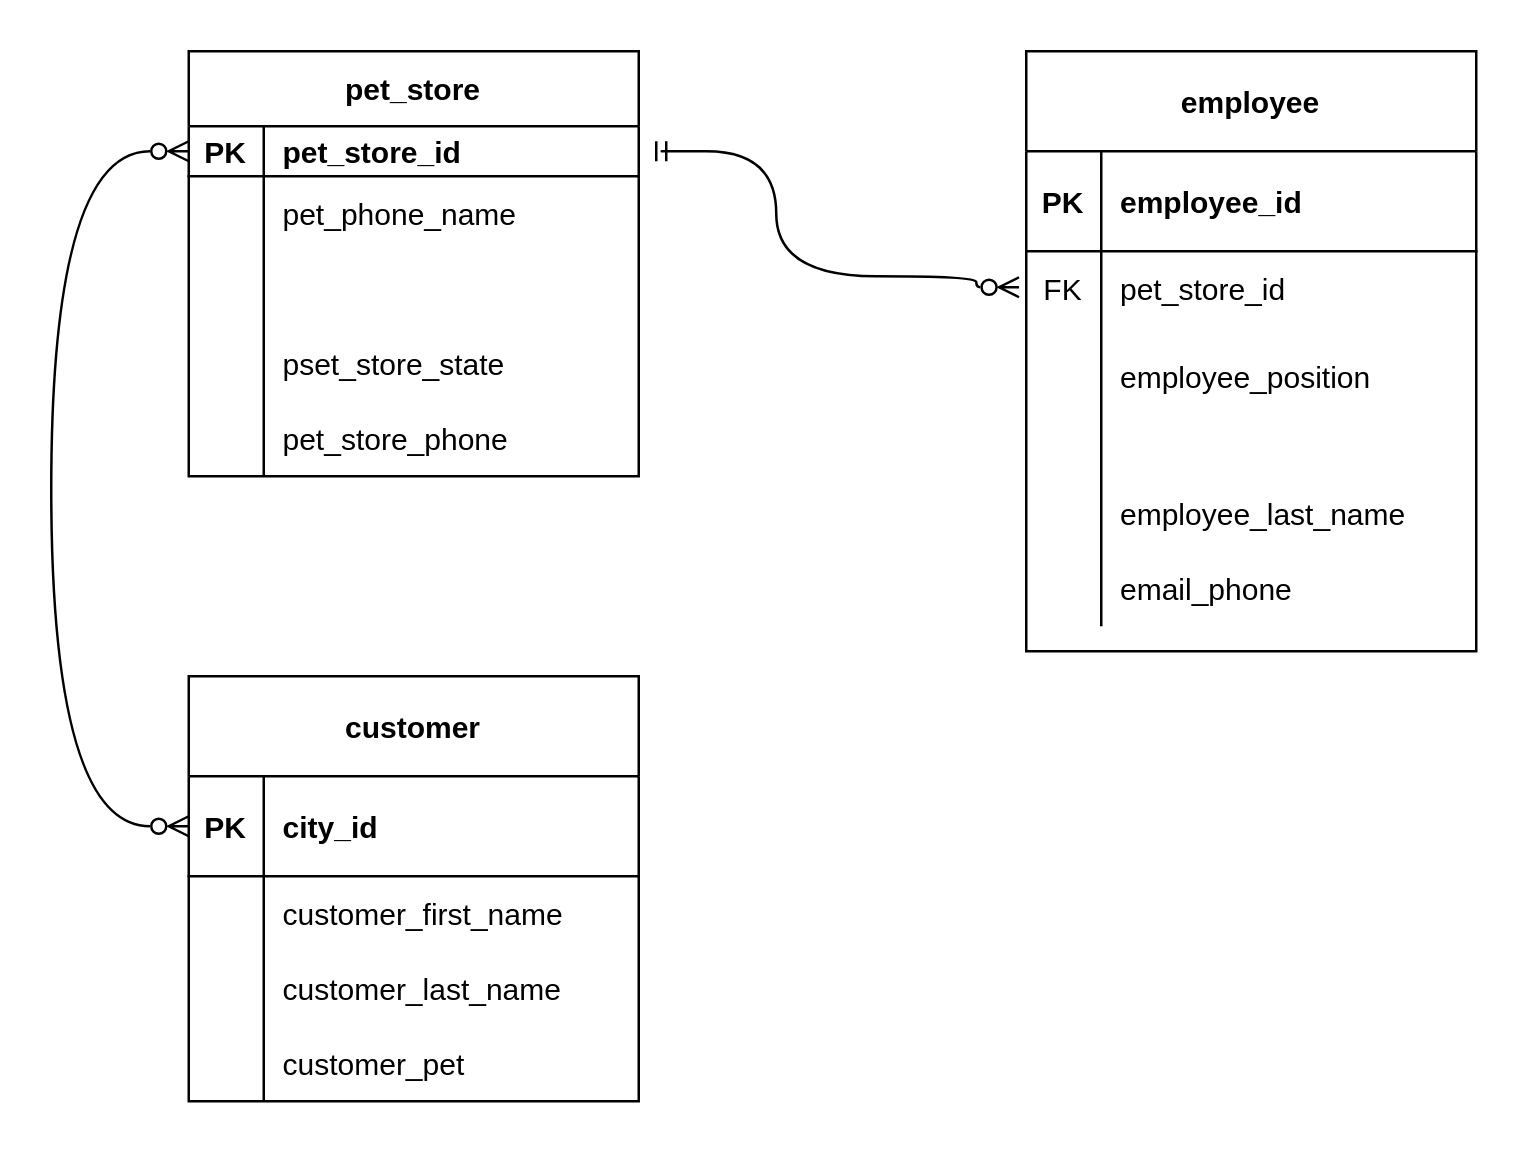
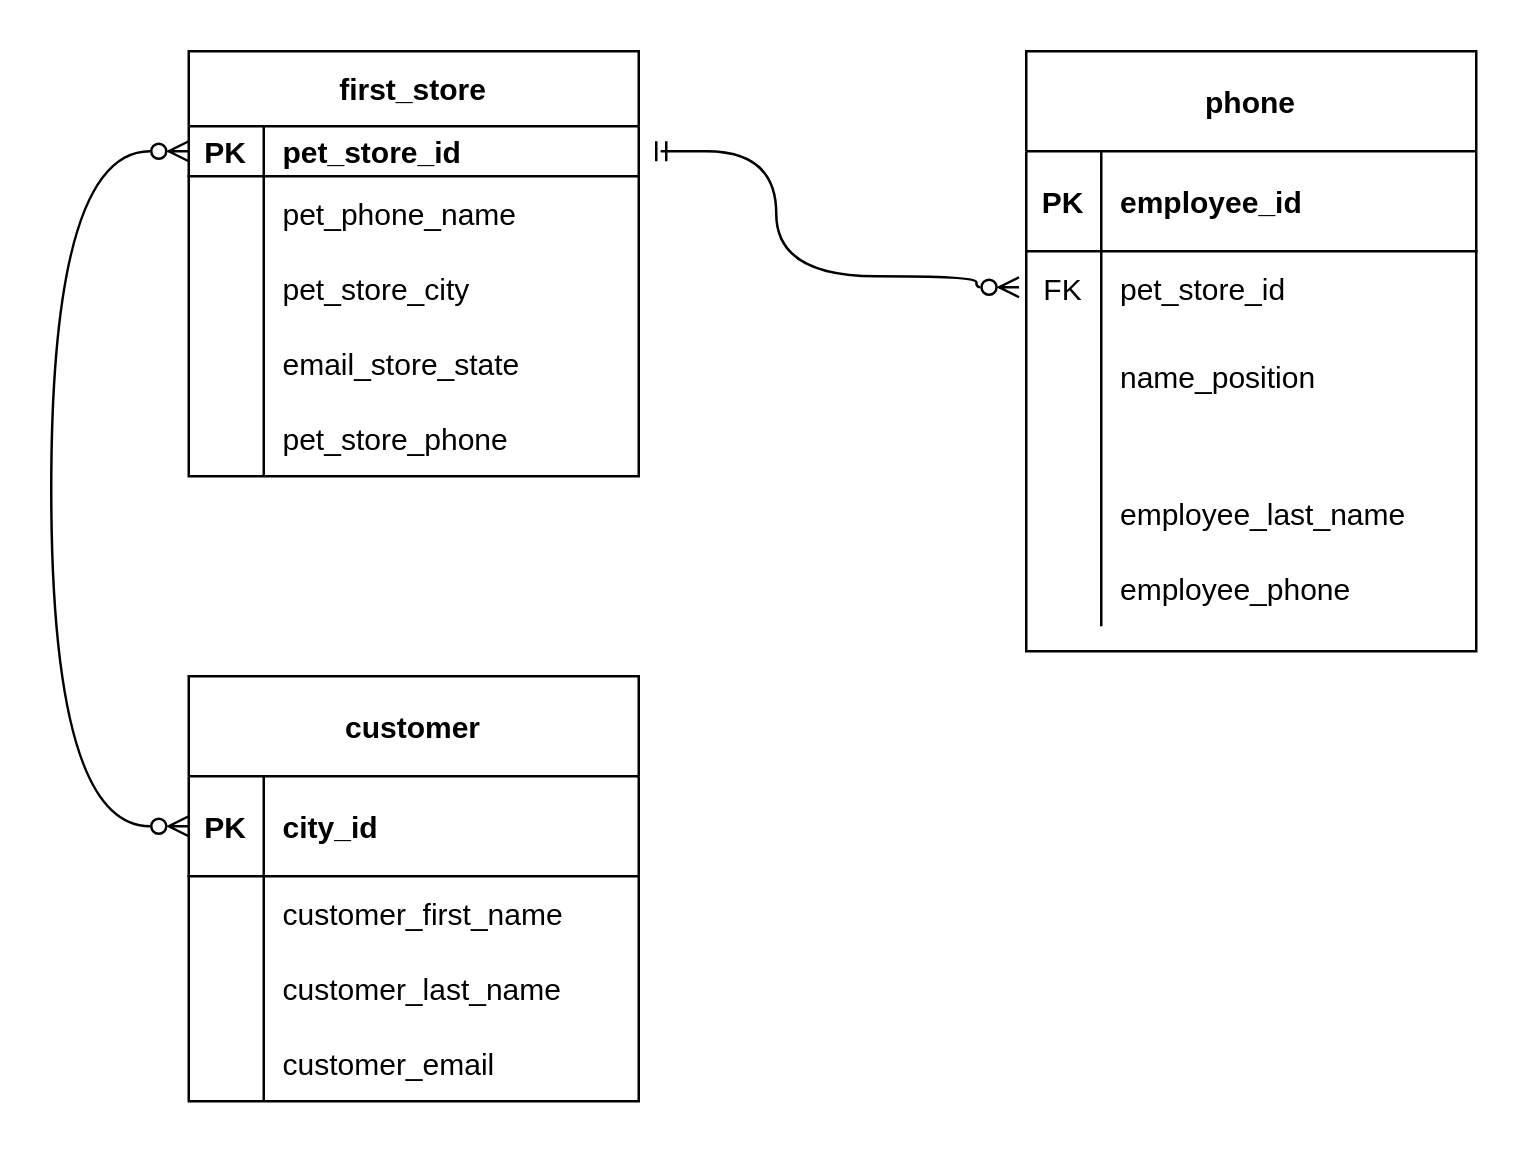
node "pet_store": label "pet_store" -> "first_store"
node "employee": label "employee" -> "phone"
node "pet_store_city": added
node "pset_store_state": label "pset_store_state" -> "email_store_state"
node "employee_position": label "employee_position" -> "name_position"
node "email_phone": label "email_phone" -> "employee_phone"
node "customer_pet": label "customer_pet" -> "customer_email"
